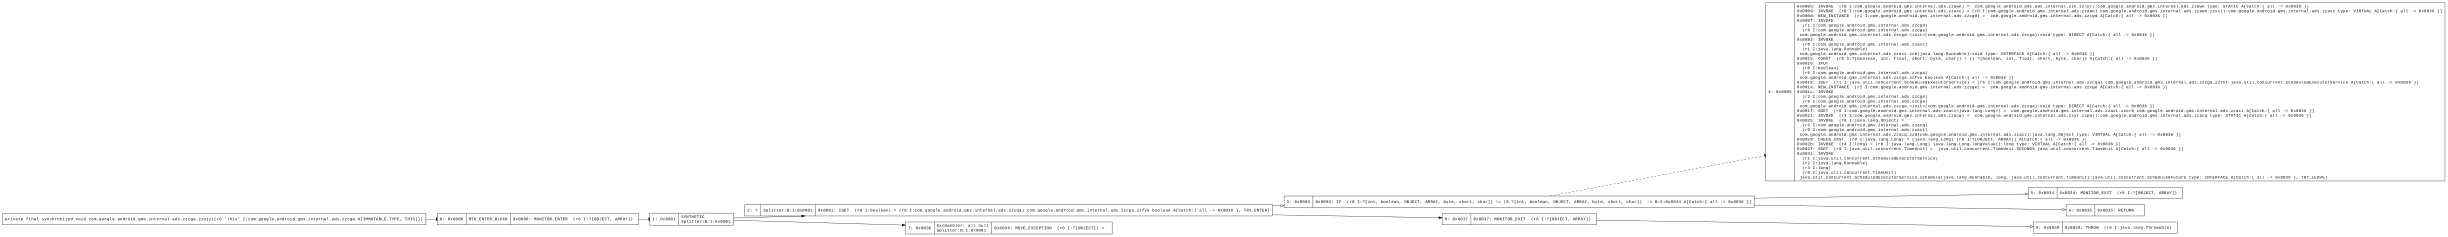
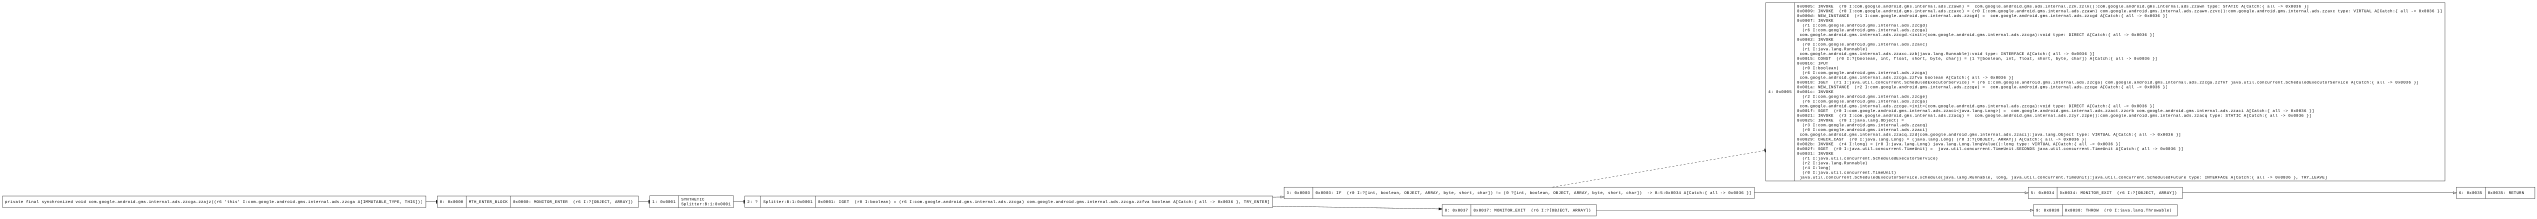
edge "3: 0x0003" -> "6: 0x0035": now "5: 0x0034" -> "6: 0x0035"
edge "1: 0x0001" -> "2: ?": arrowhead normal -> tee
node "7: 0x0036": removed
